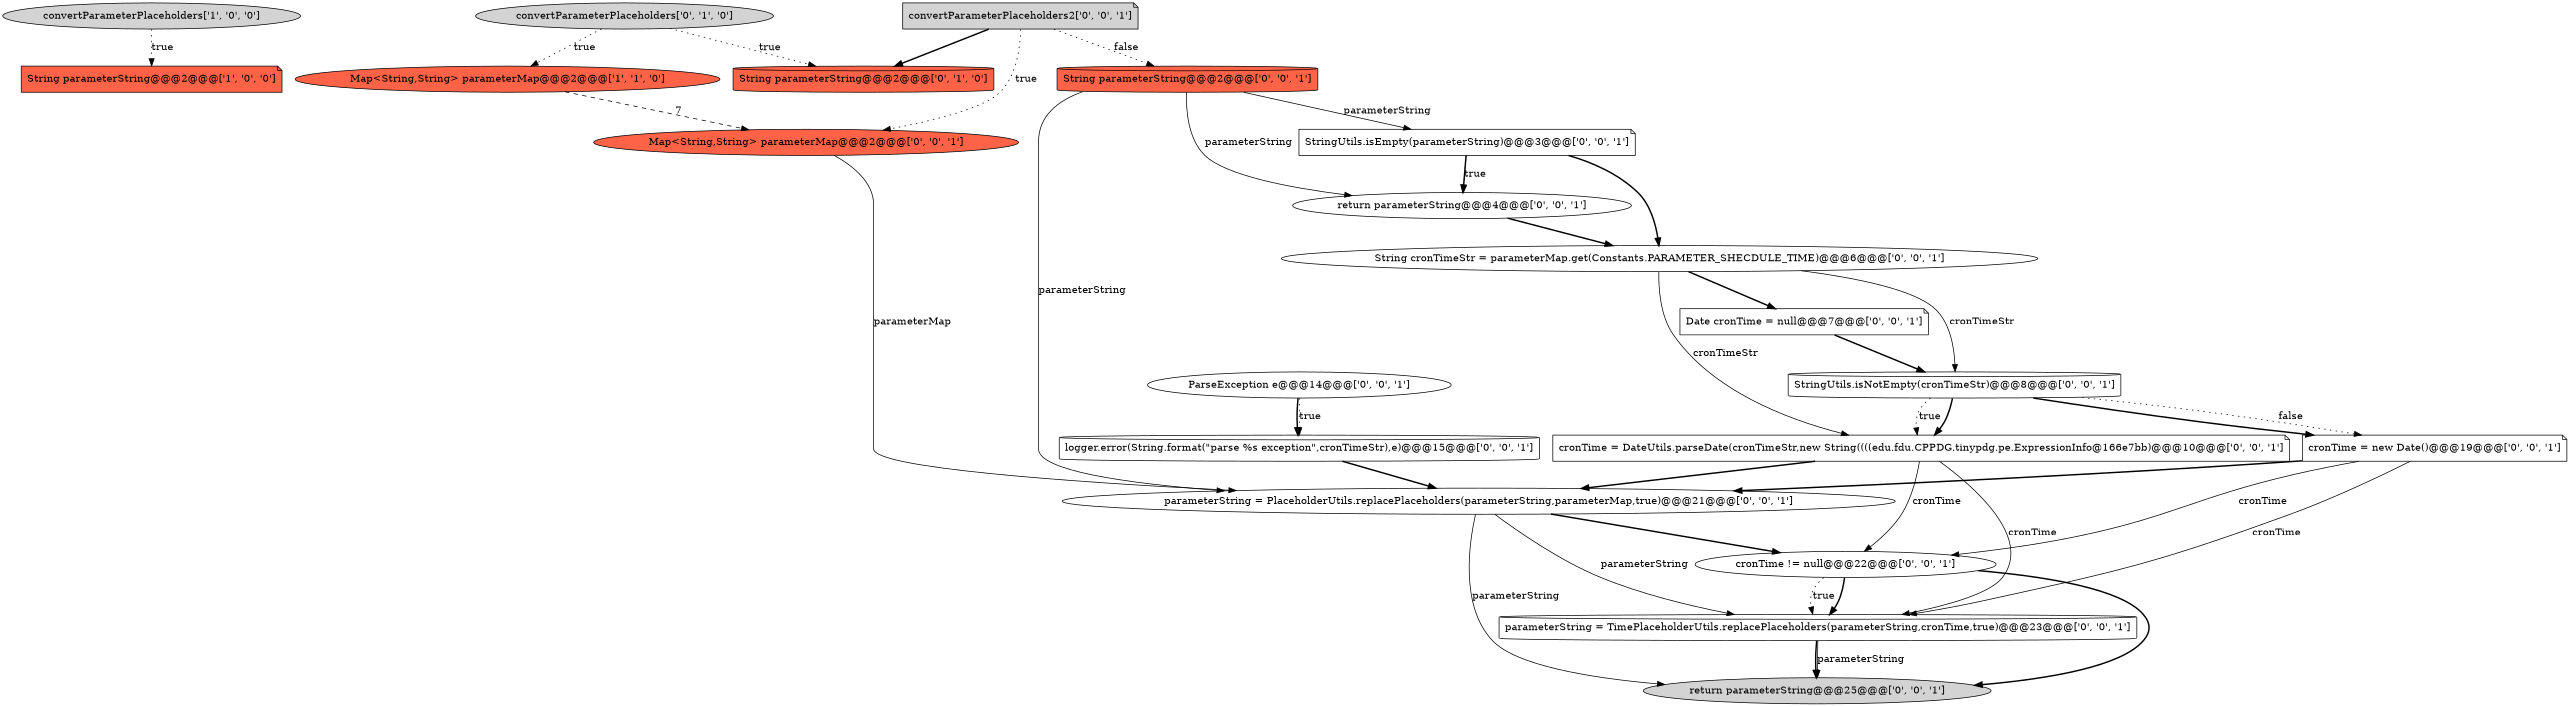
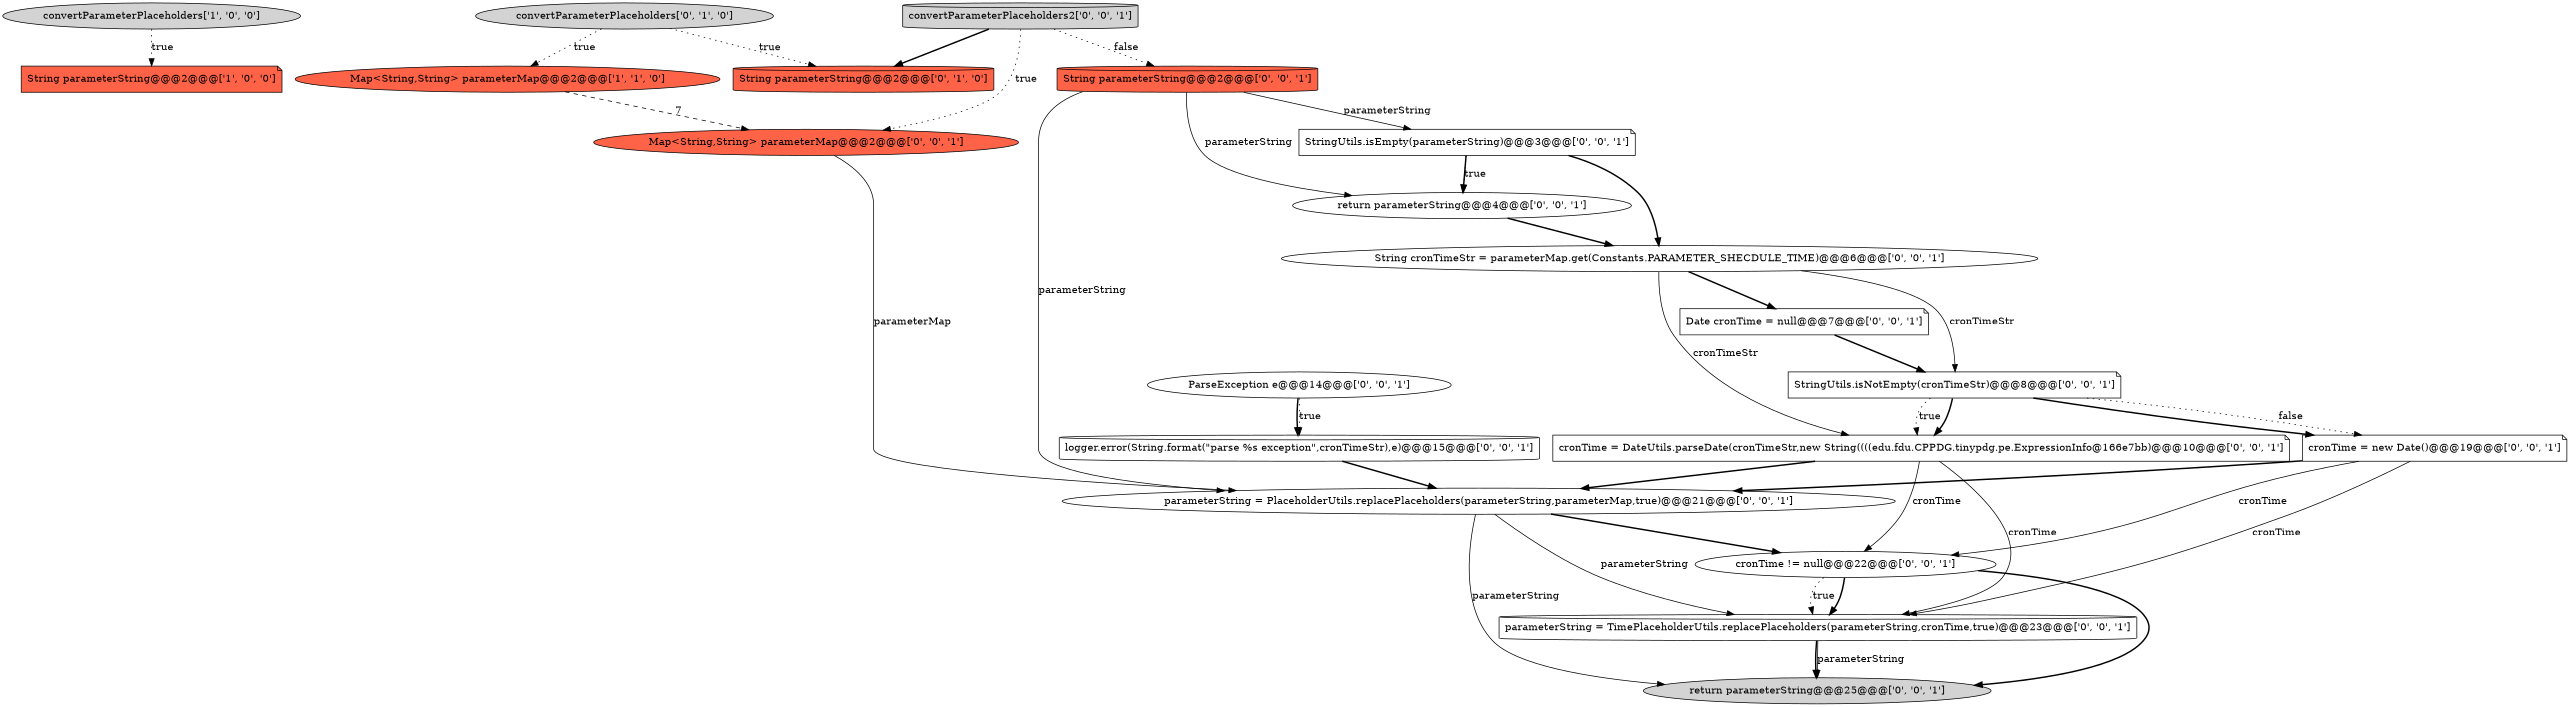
node "convertParameterPlaceholders2['0', '0', '1']": shape note -> cylinder
node "StringUtils.isNotEmpty(cronTimeStr)@@@8@@@['0', '0', '1']": shape cylinder -> note
